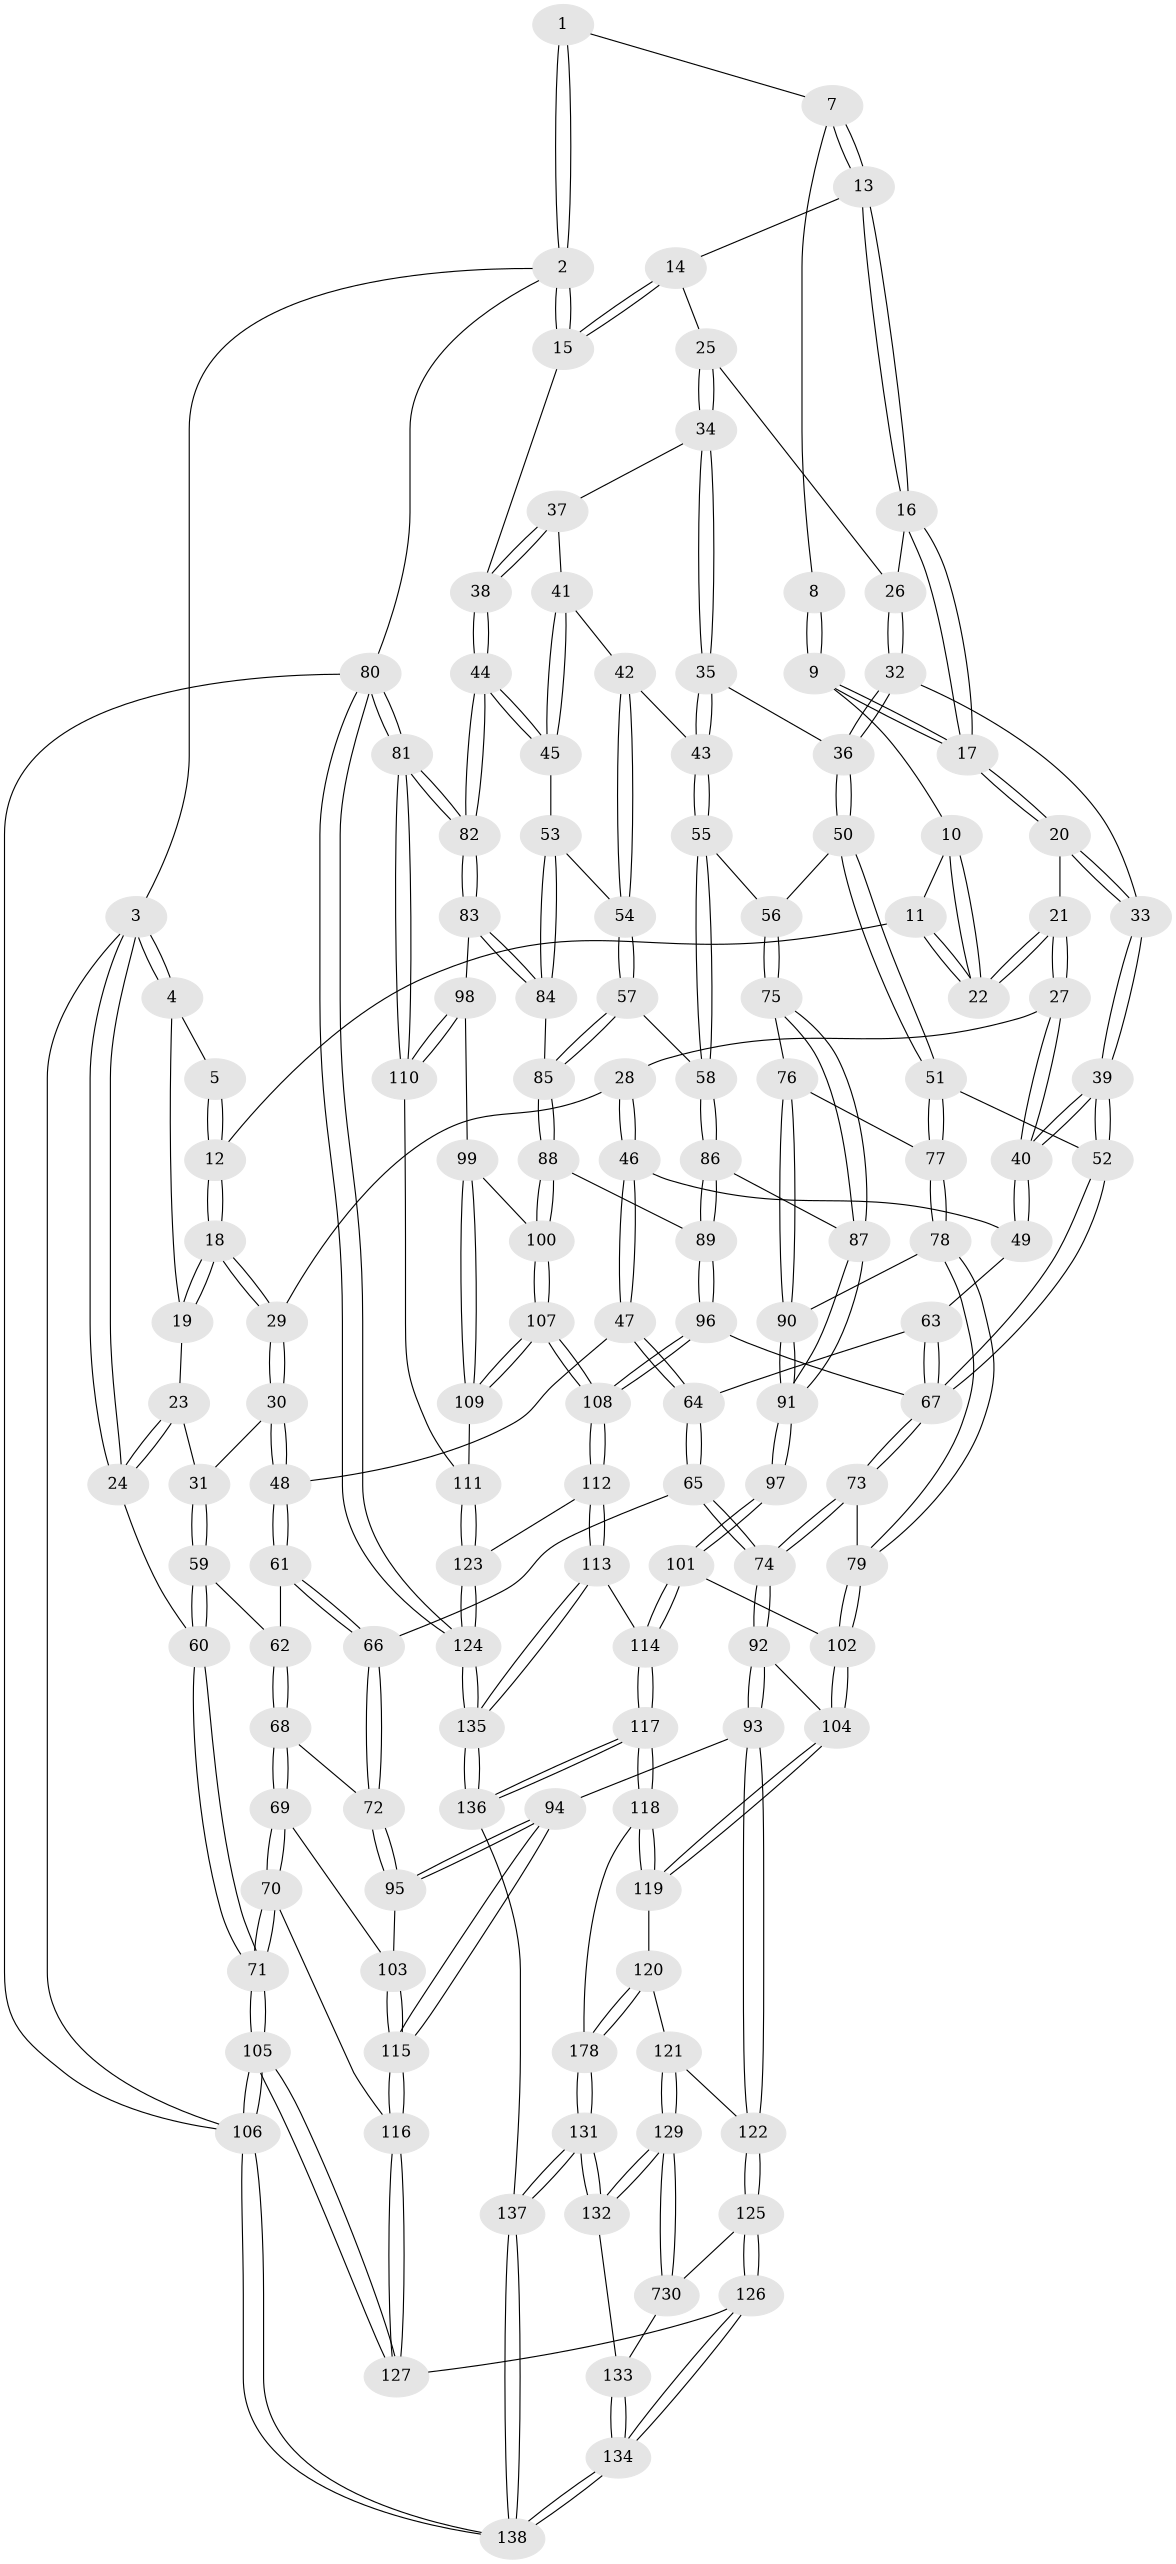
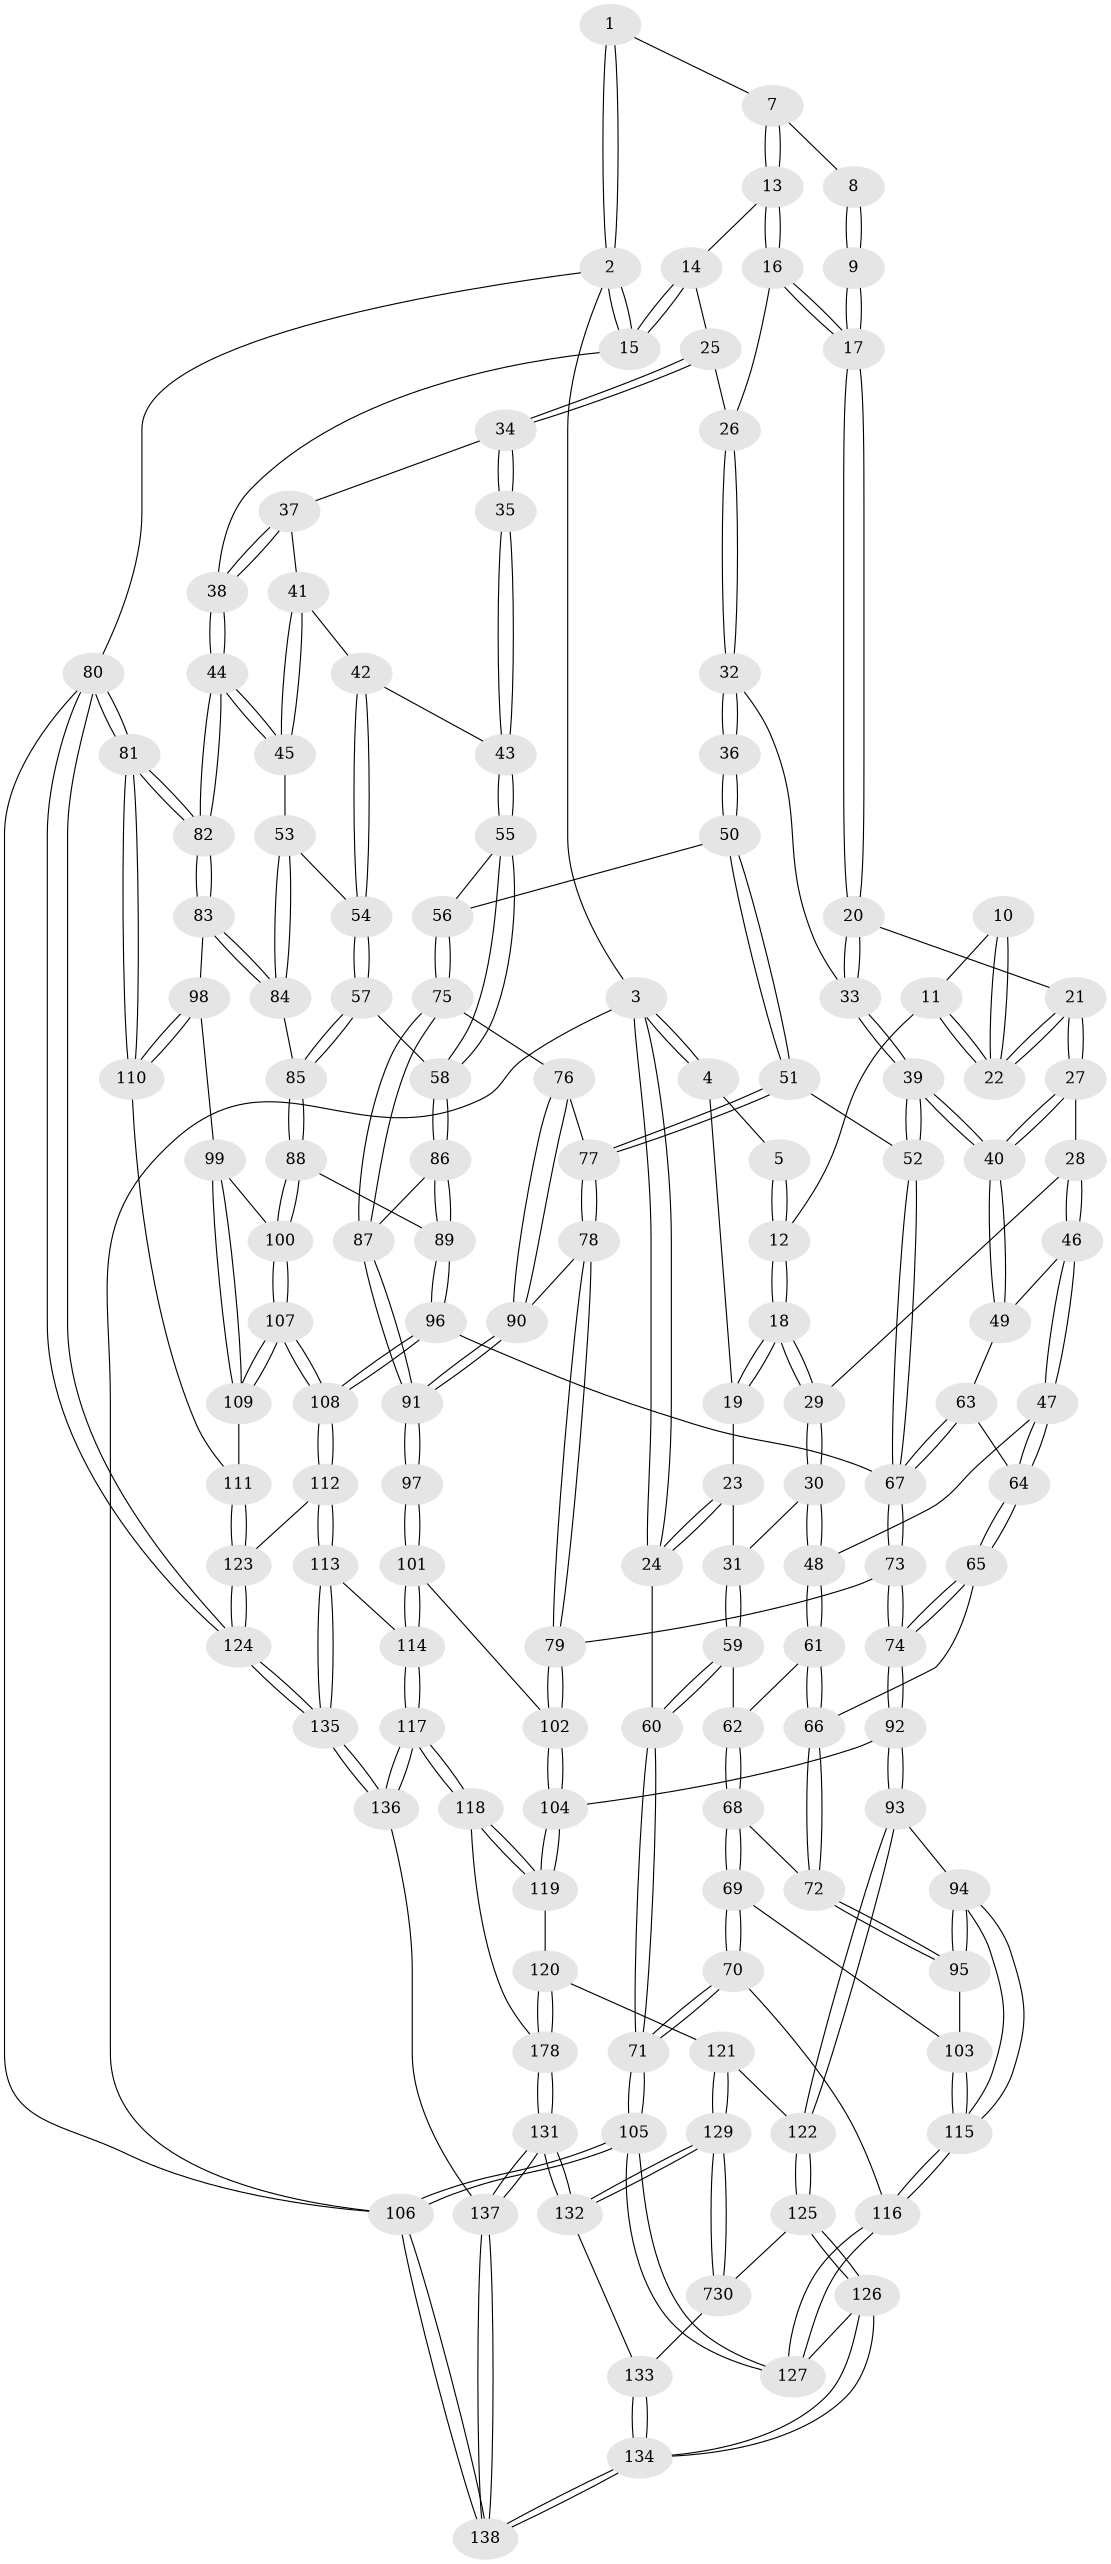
edge "35" -- "36": removed
edge "9" -- "10": removed
